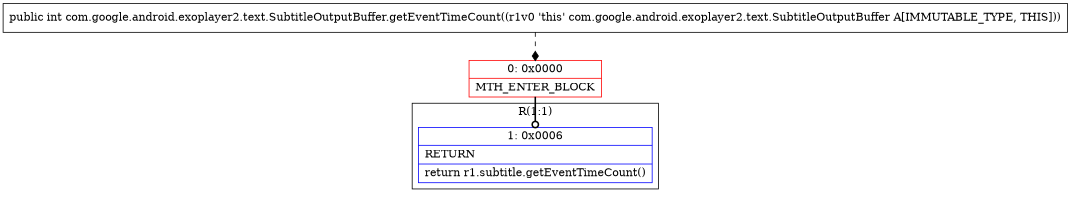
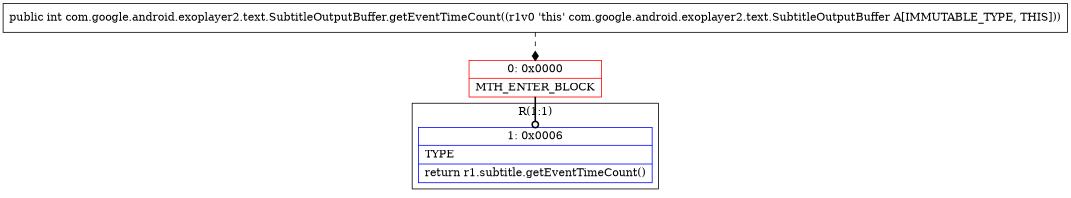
node "1: 0x0006": text "RETURN" -> "TYPE"
